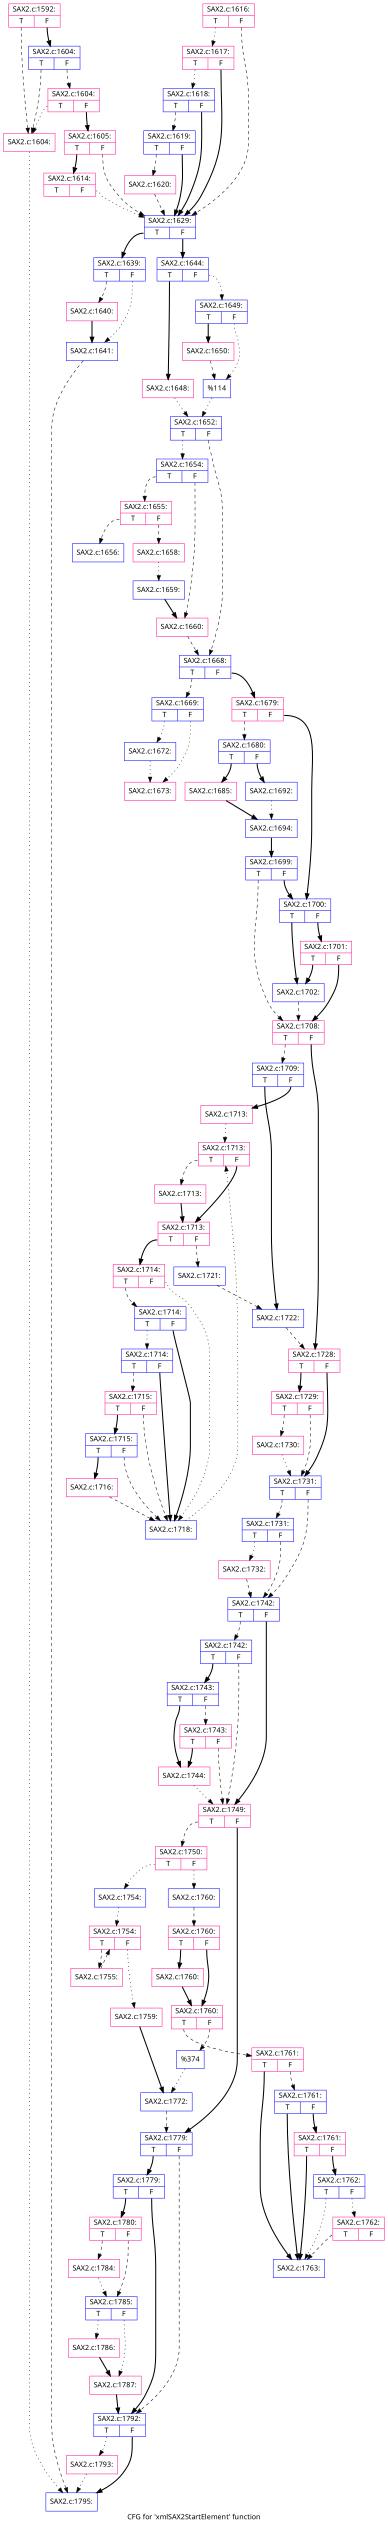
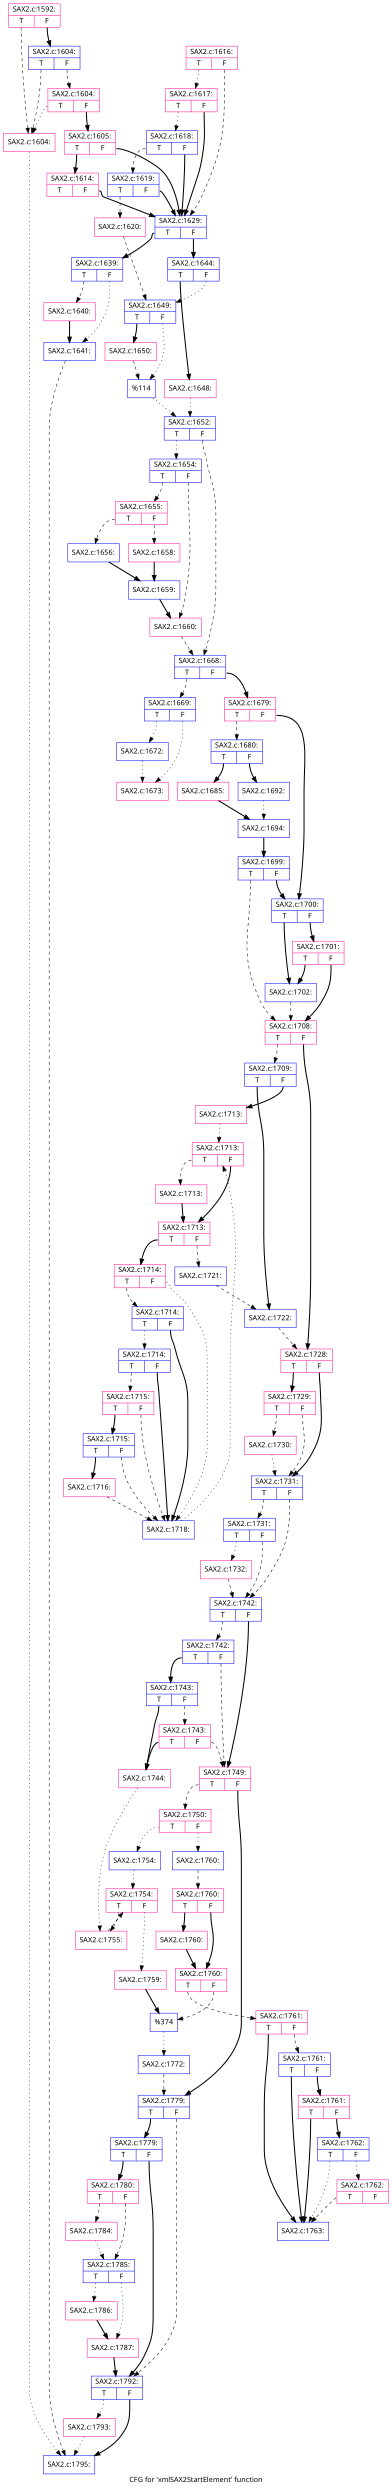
edge "SAX2.c:1605:" -> "SAX2.c:1629:": style dashed -> bold
edge "SAX2.c:1620:" -> "SAX2.c:1629:": now "SAX2.c:1620:" -> "SAX2.c:1649:"
edge "SAX2.c:1614:" -> "SAX2.c:1629:": style dotted -> bold
edge "SAX2.c:1658:" -> "SAX2.c:1659:": style dotted -> bold
edge "SAX2.c:1656:" -> "SAX2.c:1659:": added
edge "SAX2.c:1744:" -> "SAX2.c:1749:": now "SAX2.c:1744:" -> "SAX2.c:1755:"
edge "SAX2.c:1759:" -> "SAX2.c:1772:": now "SAX2.c:1759:" -> "%374"
